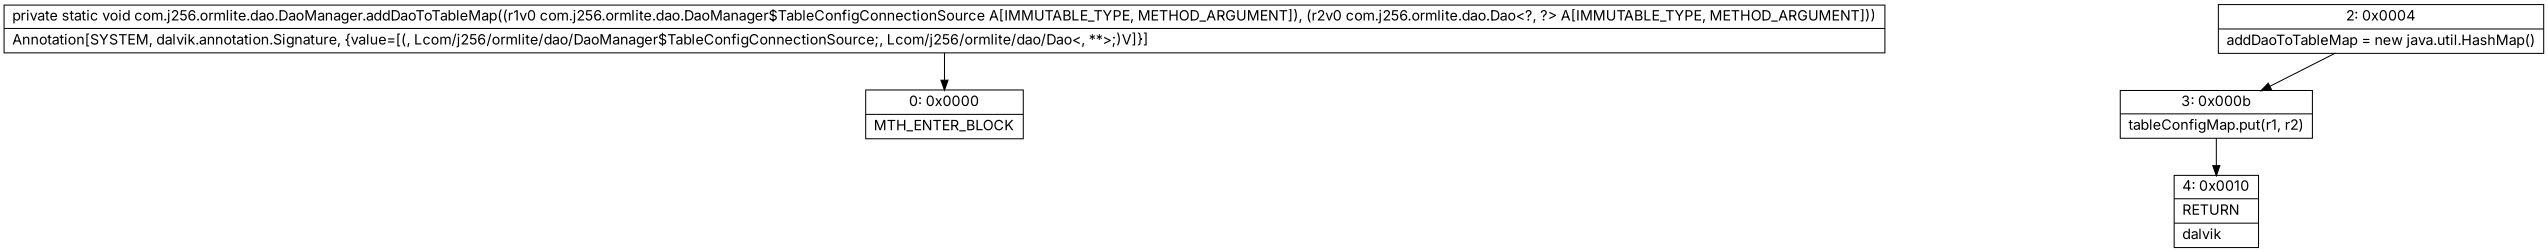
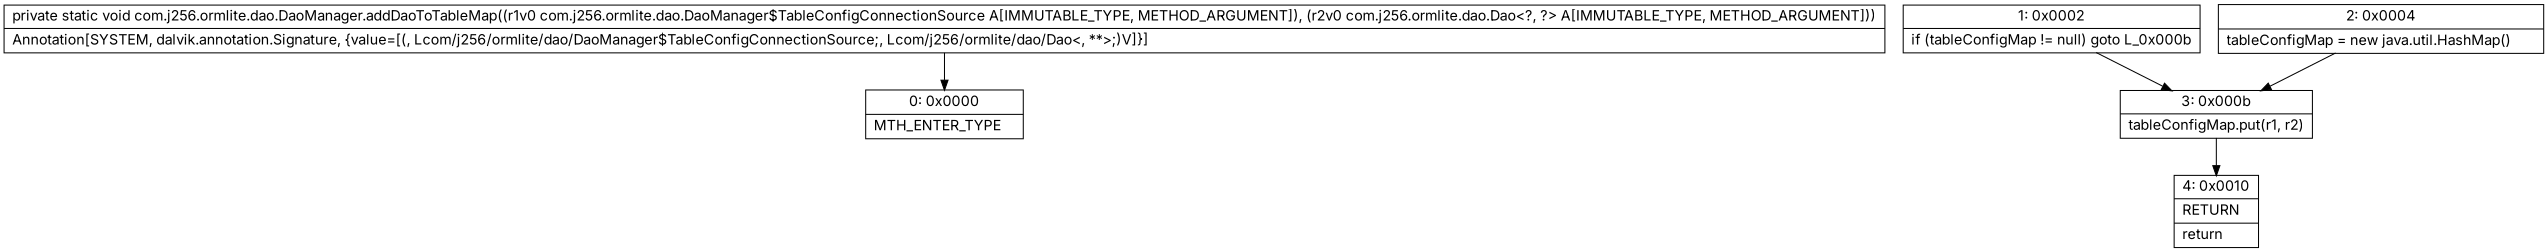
node "1: 0x0002": added
node "2: 0x0004": text "addDaoToTableMap = new java.util.HashMap()" -> "tableConfigMap = new java.util.HashMap()"
node "0: 0x0000": text "MTH_ENTER_BLOCK" -> "MTH_ENTER_TYPE"
node "4: 0x0010": text "dalvik" -> "return"
